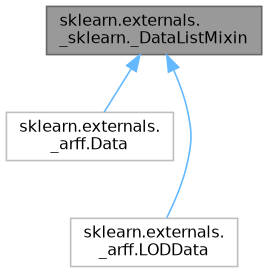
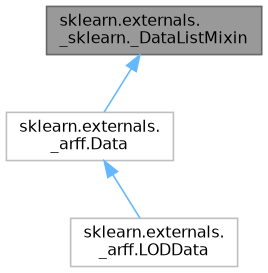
edge "sklearn.externals. _arff.LODData" -> "sklearn.externals. _sklearn._DataListMixin": now "sklearn.externals. _arff.LODData" -> "sklearn.externals. _arff.Data"
